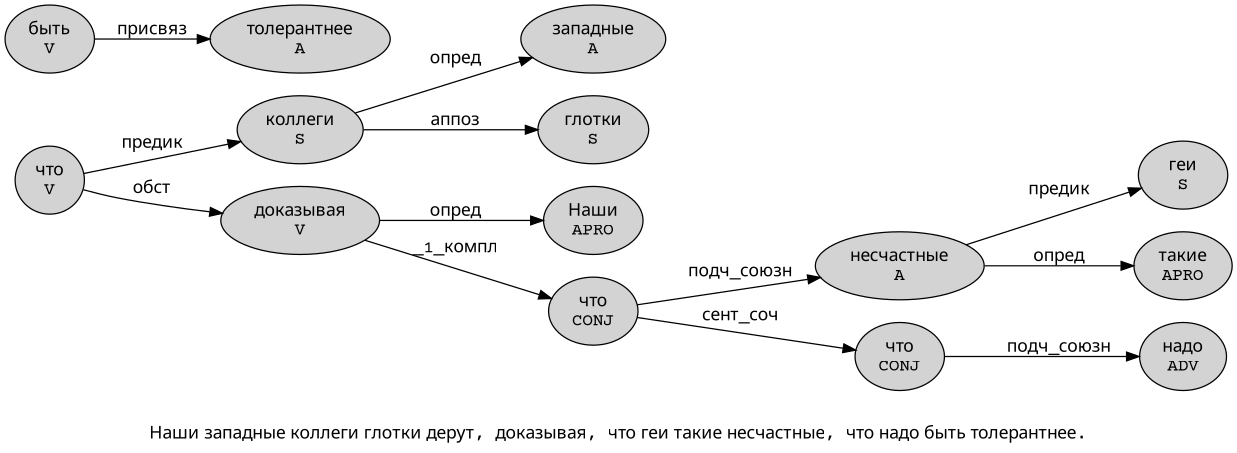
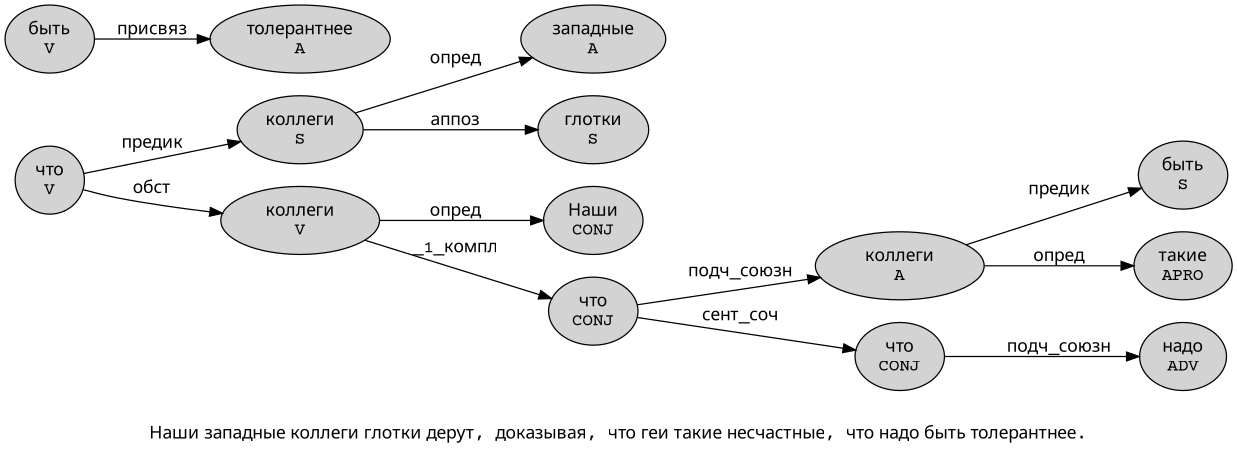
node "геи S": label "геи S" -> "быть S"
node "доказывая V": label "доказывая V" -> "коллеги V"
node "Наши APRO": label "Наши APRO" -> "Наши CONJ"
node "несчастные A": label "несчастные A" -> "коллеги A"
